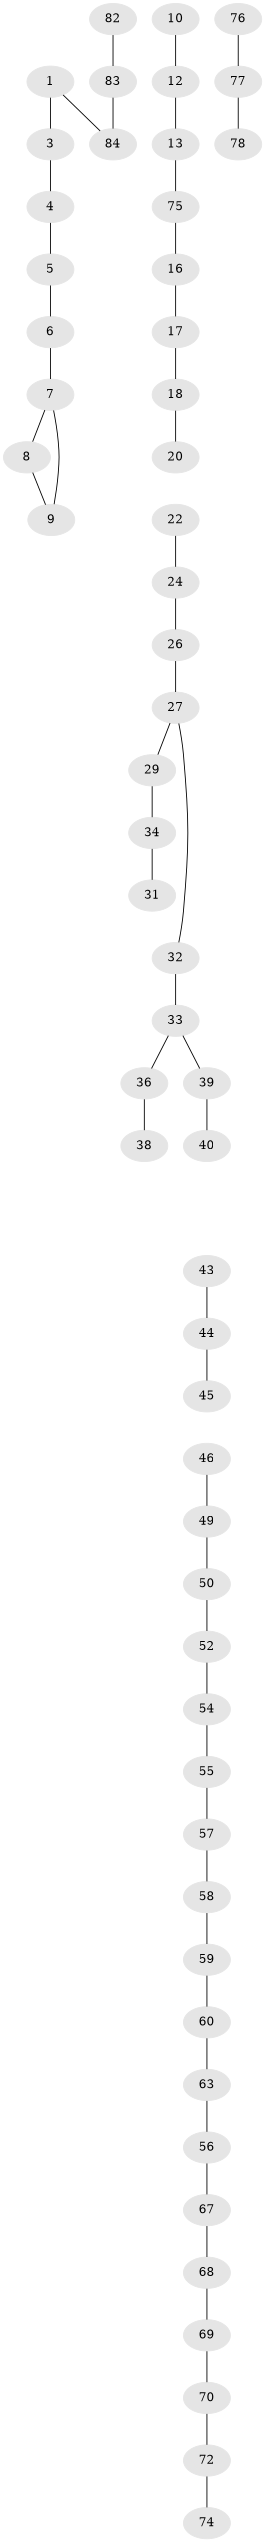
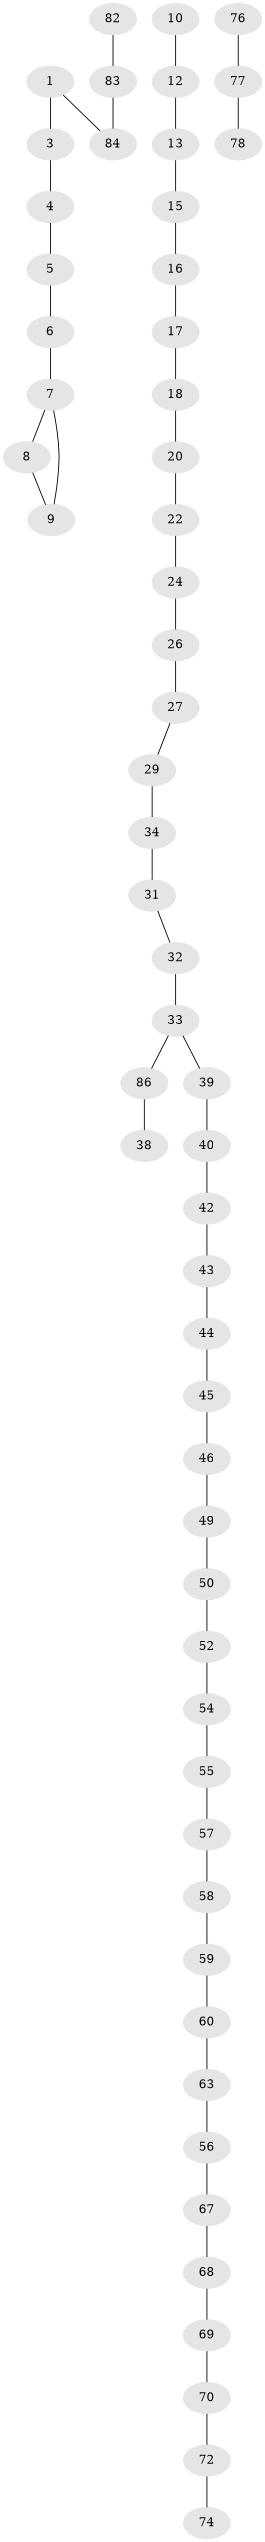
node "75": label "75" -> "15"
edge "20" -- "22": added
edge "27" -- "32": now "31" -- "32"
node "36": label "36" -> "86"
node "42": added
edge "45" -- "46": added
